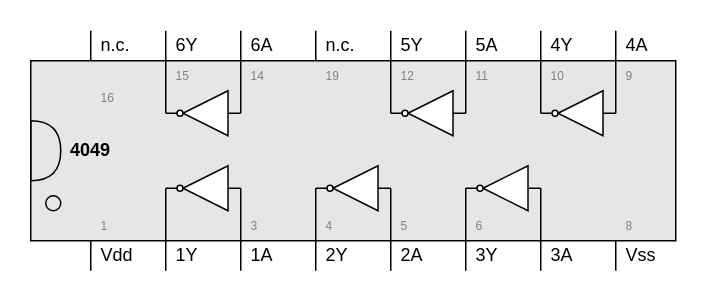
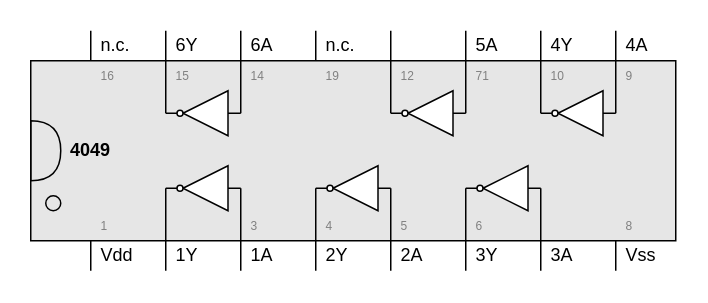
node "5Y": removed
node "11": label "11" -> "71"
node "16": moved (117, 98) -> (117, 76)
